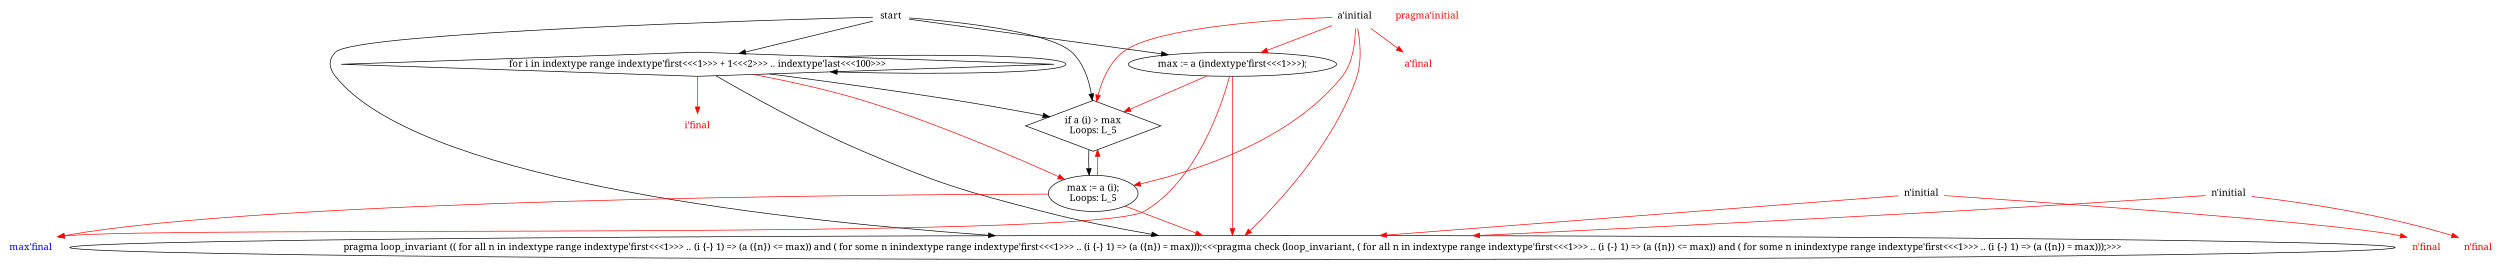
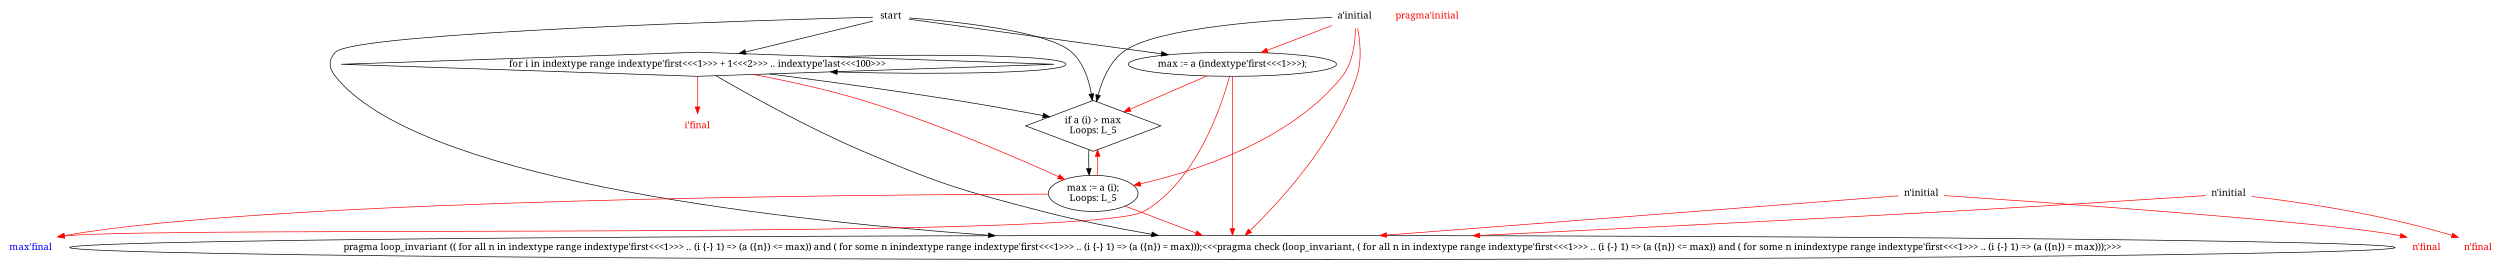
edge "a'initial" -> "if a (i) > max Loops: L_5": color red -> black
node "a'final": removed
